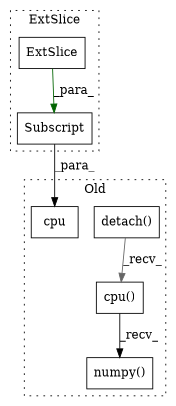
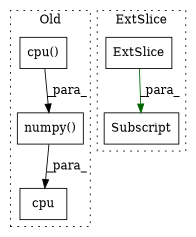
edge "Subscript" -> "cpu": now "numpy()" -> "cpu"
node "detach()": removed
edge "cpu()" -> "numpy()": label "_recv_" -> "_para_"
